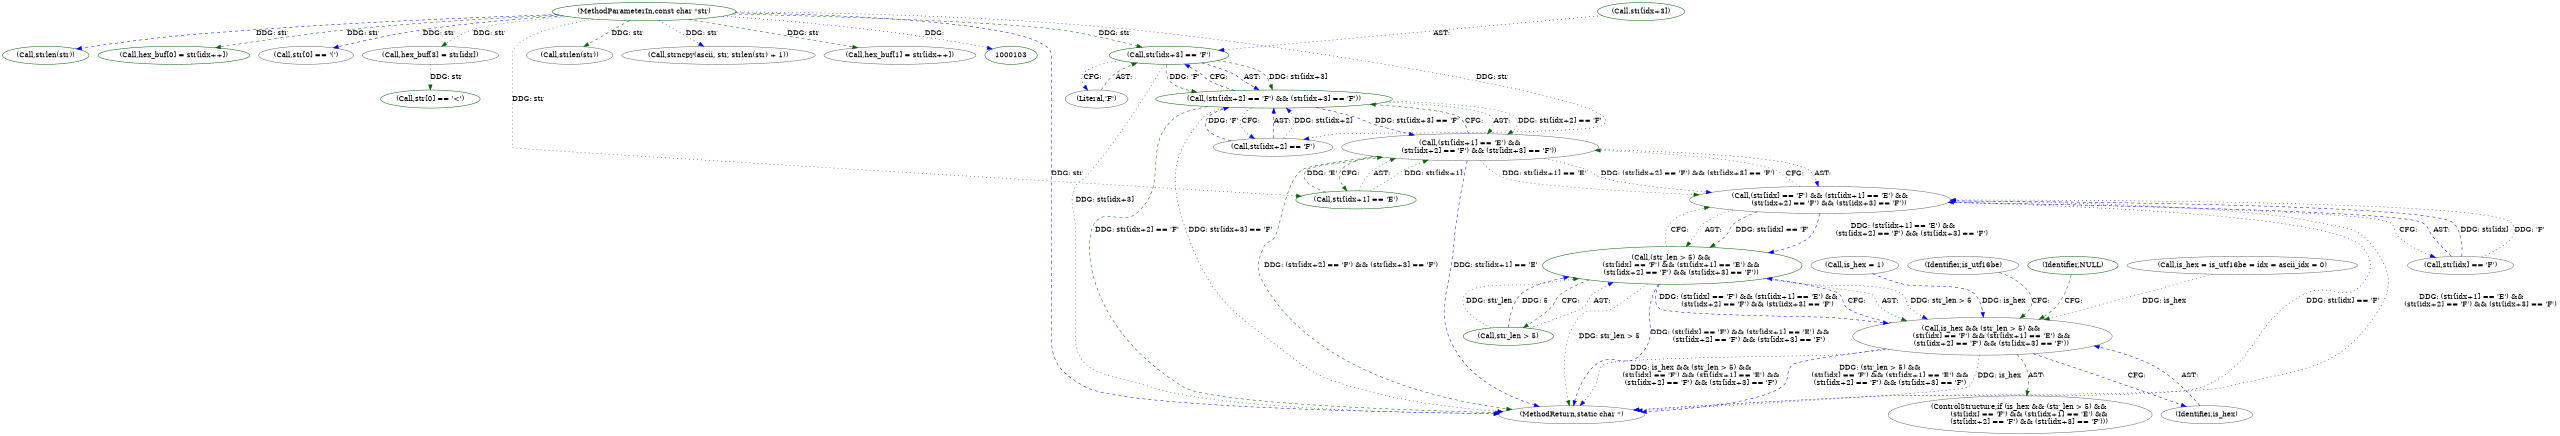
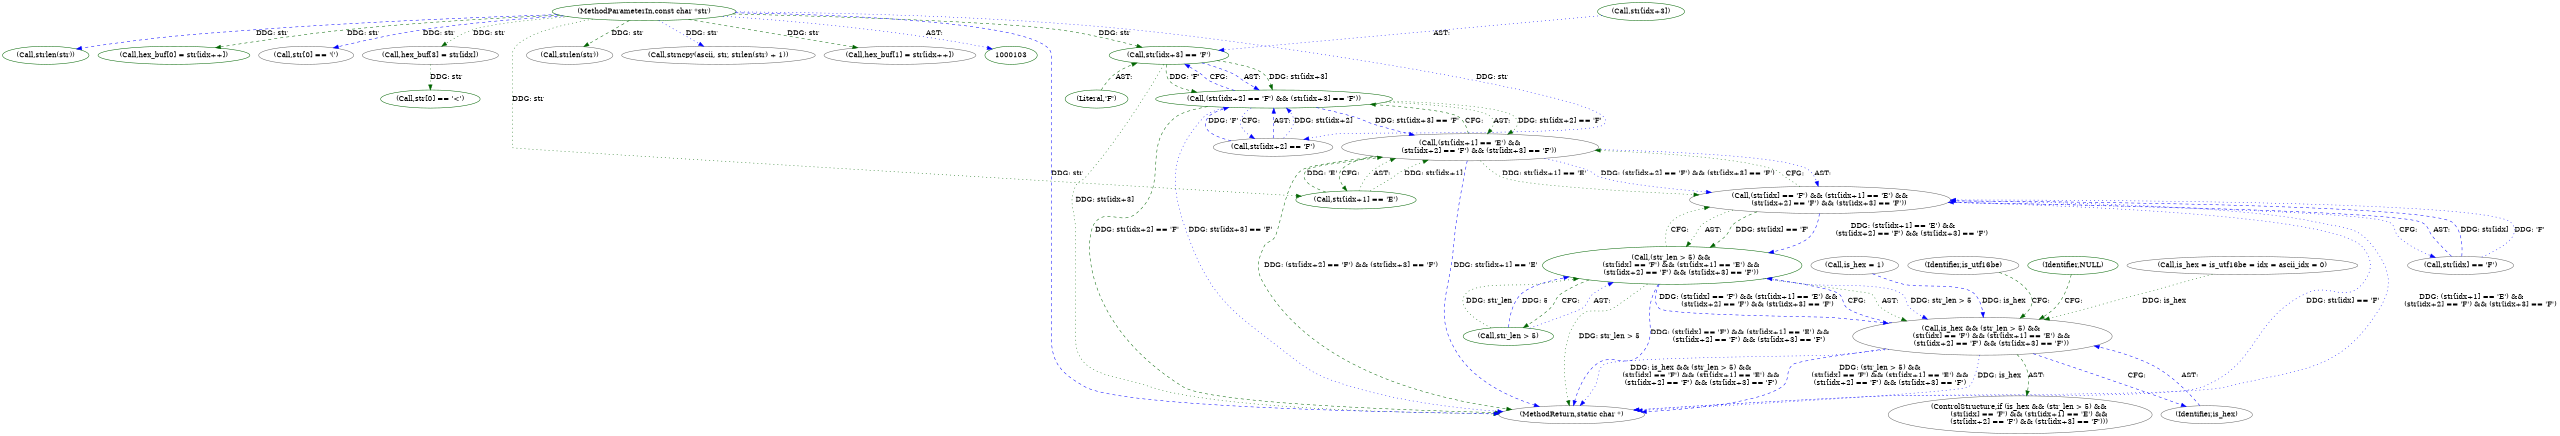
edge "(MethodParameterIn,const char *str)" -> "1000103": label "DDG: " -> "AST: "
edge "(Call,str[idx+3] == 'F')" -> "(Literal,'F')": removed, label "CFG:"
node "(Literal,'F')": color gray40 -> darkgreen
